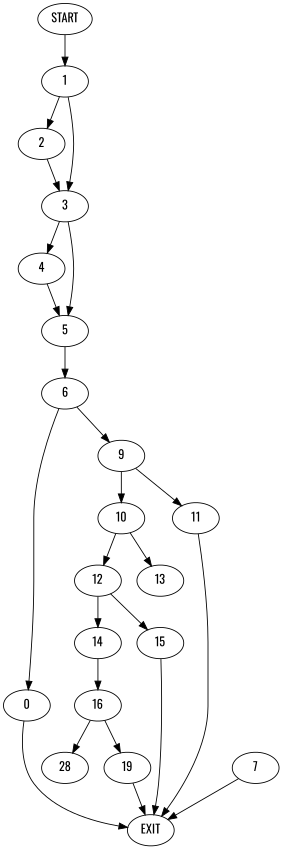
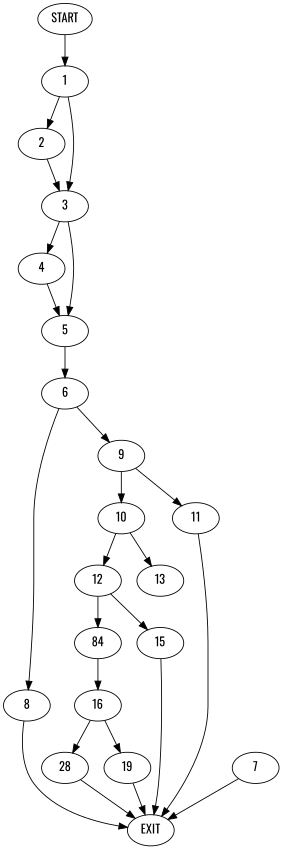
node "14": label "14" -> "84"
node "0": label "0" -> "8"
edge "28" -> "EXIT": added
